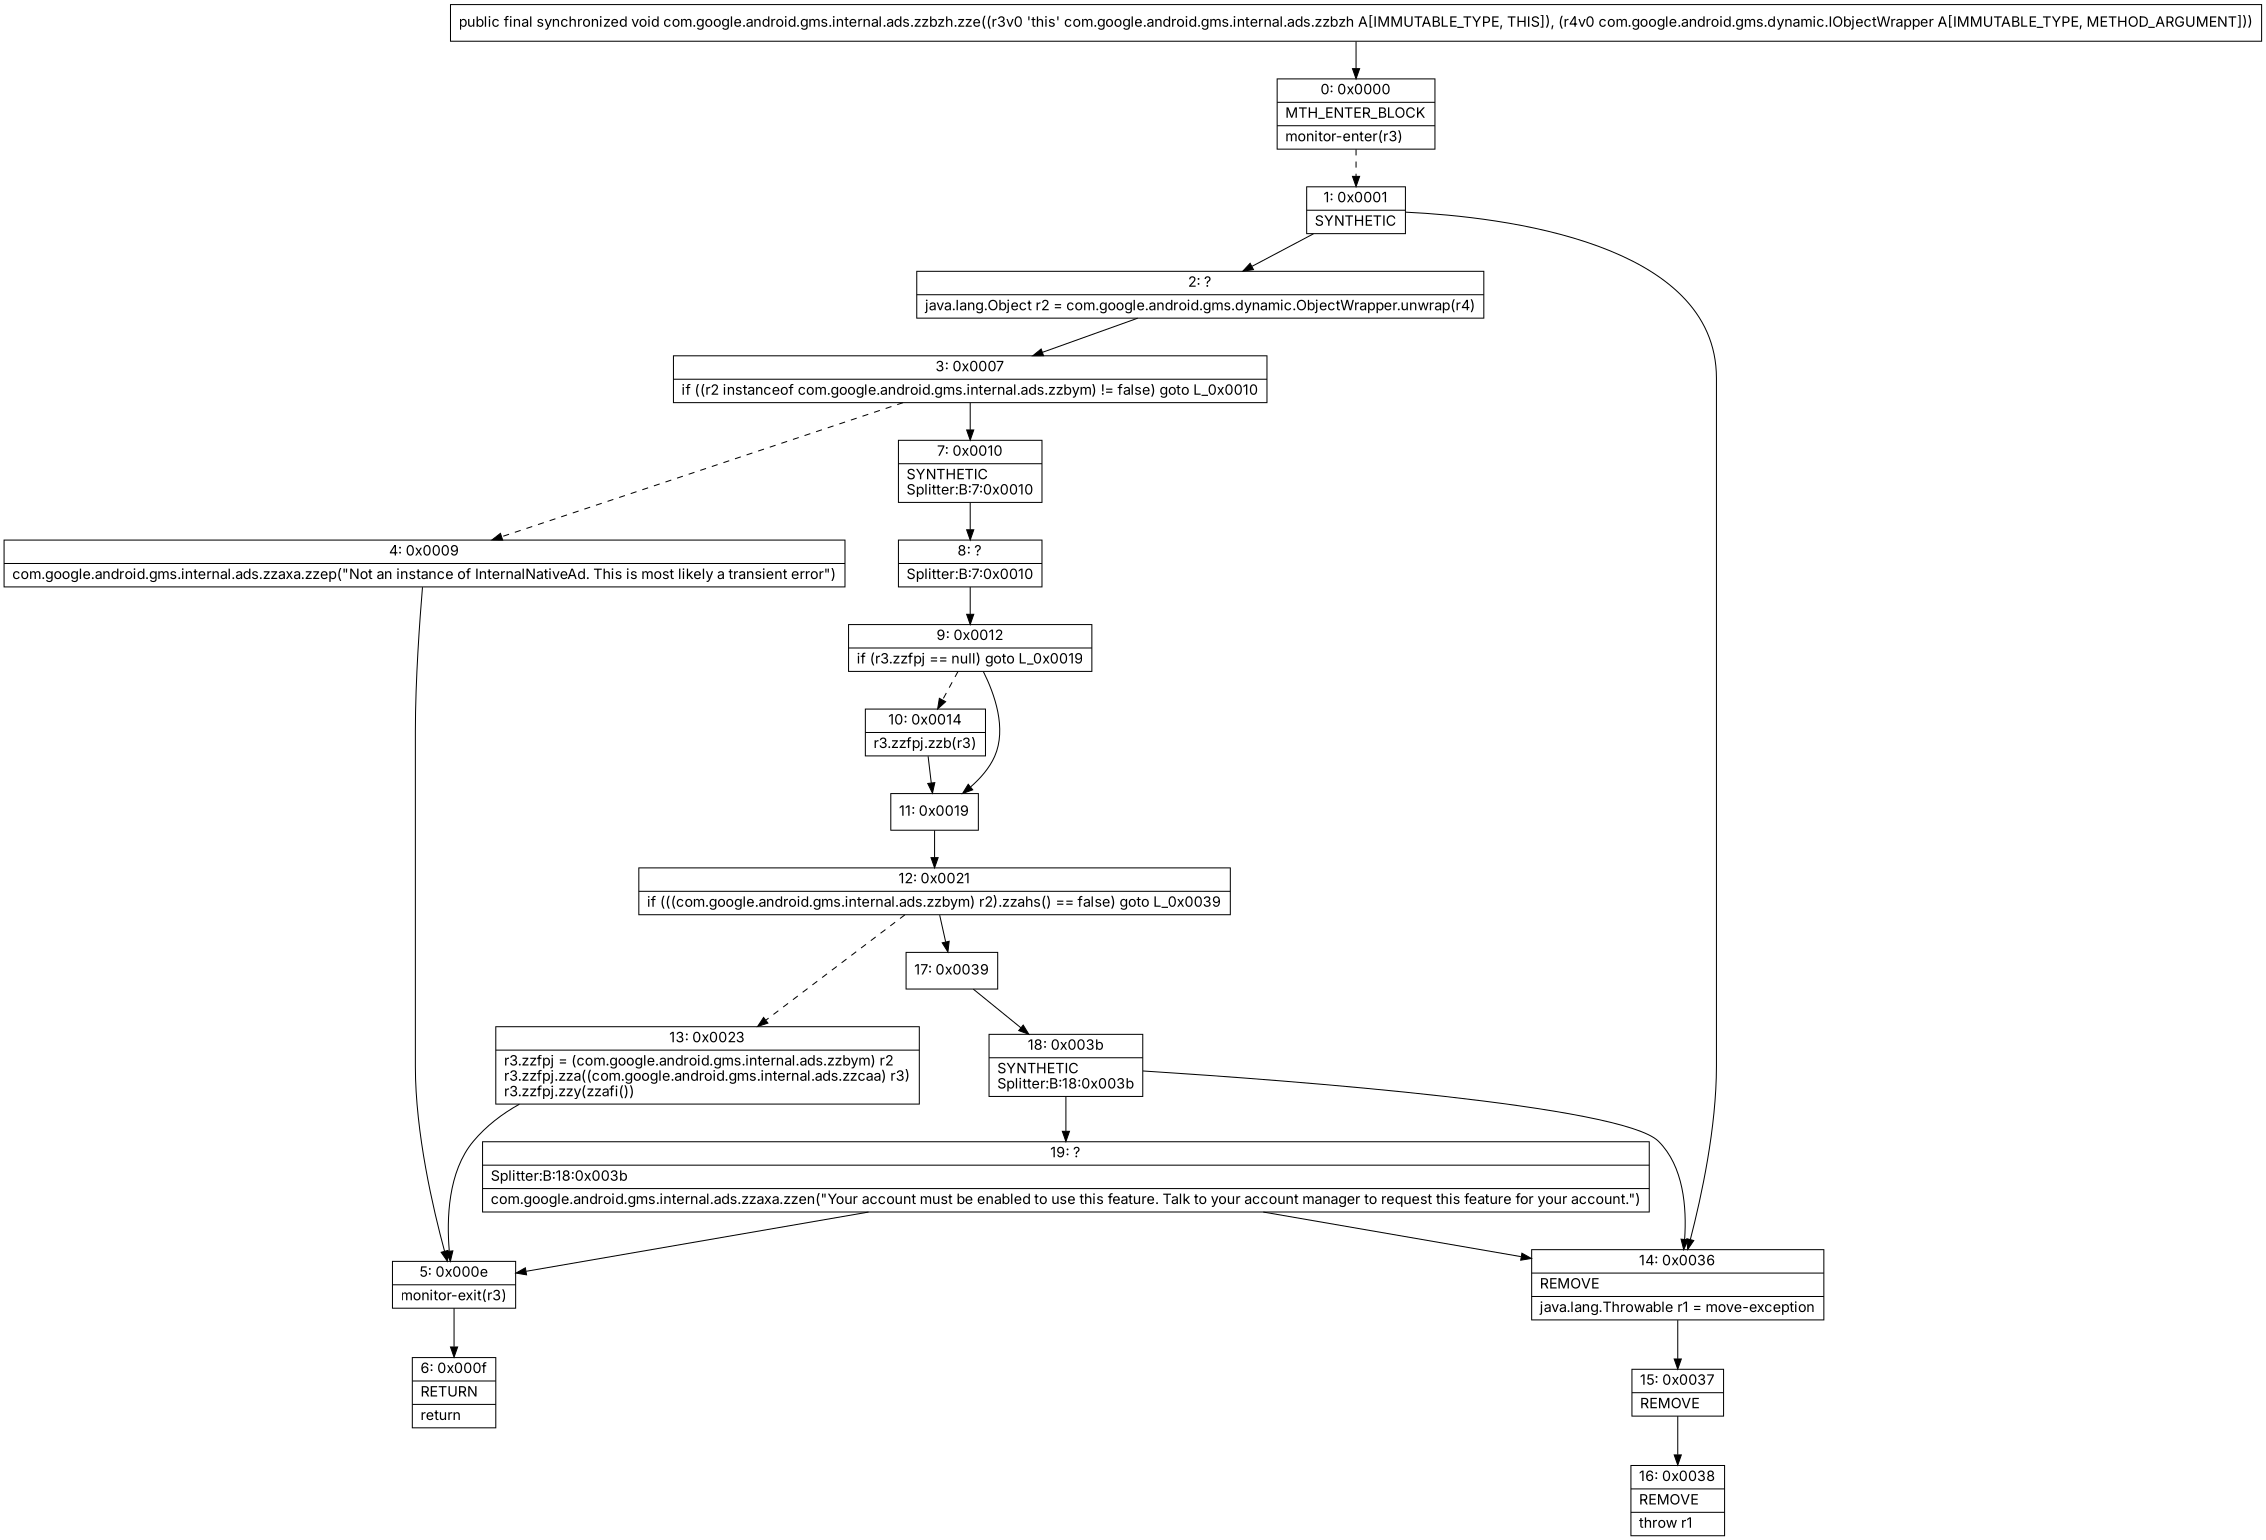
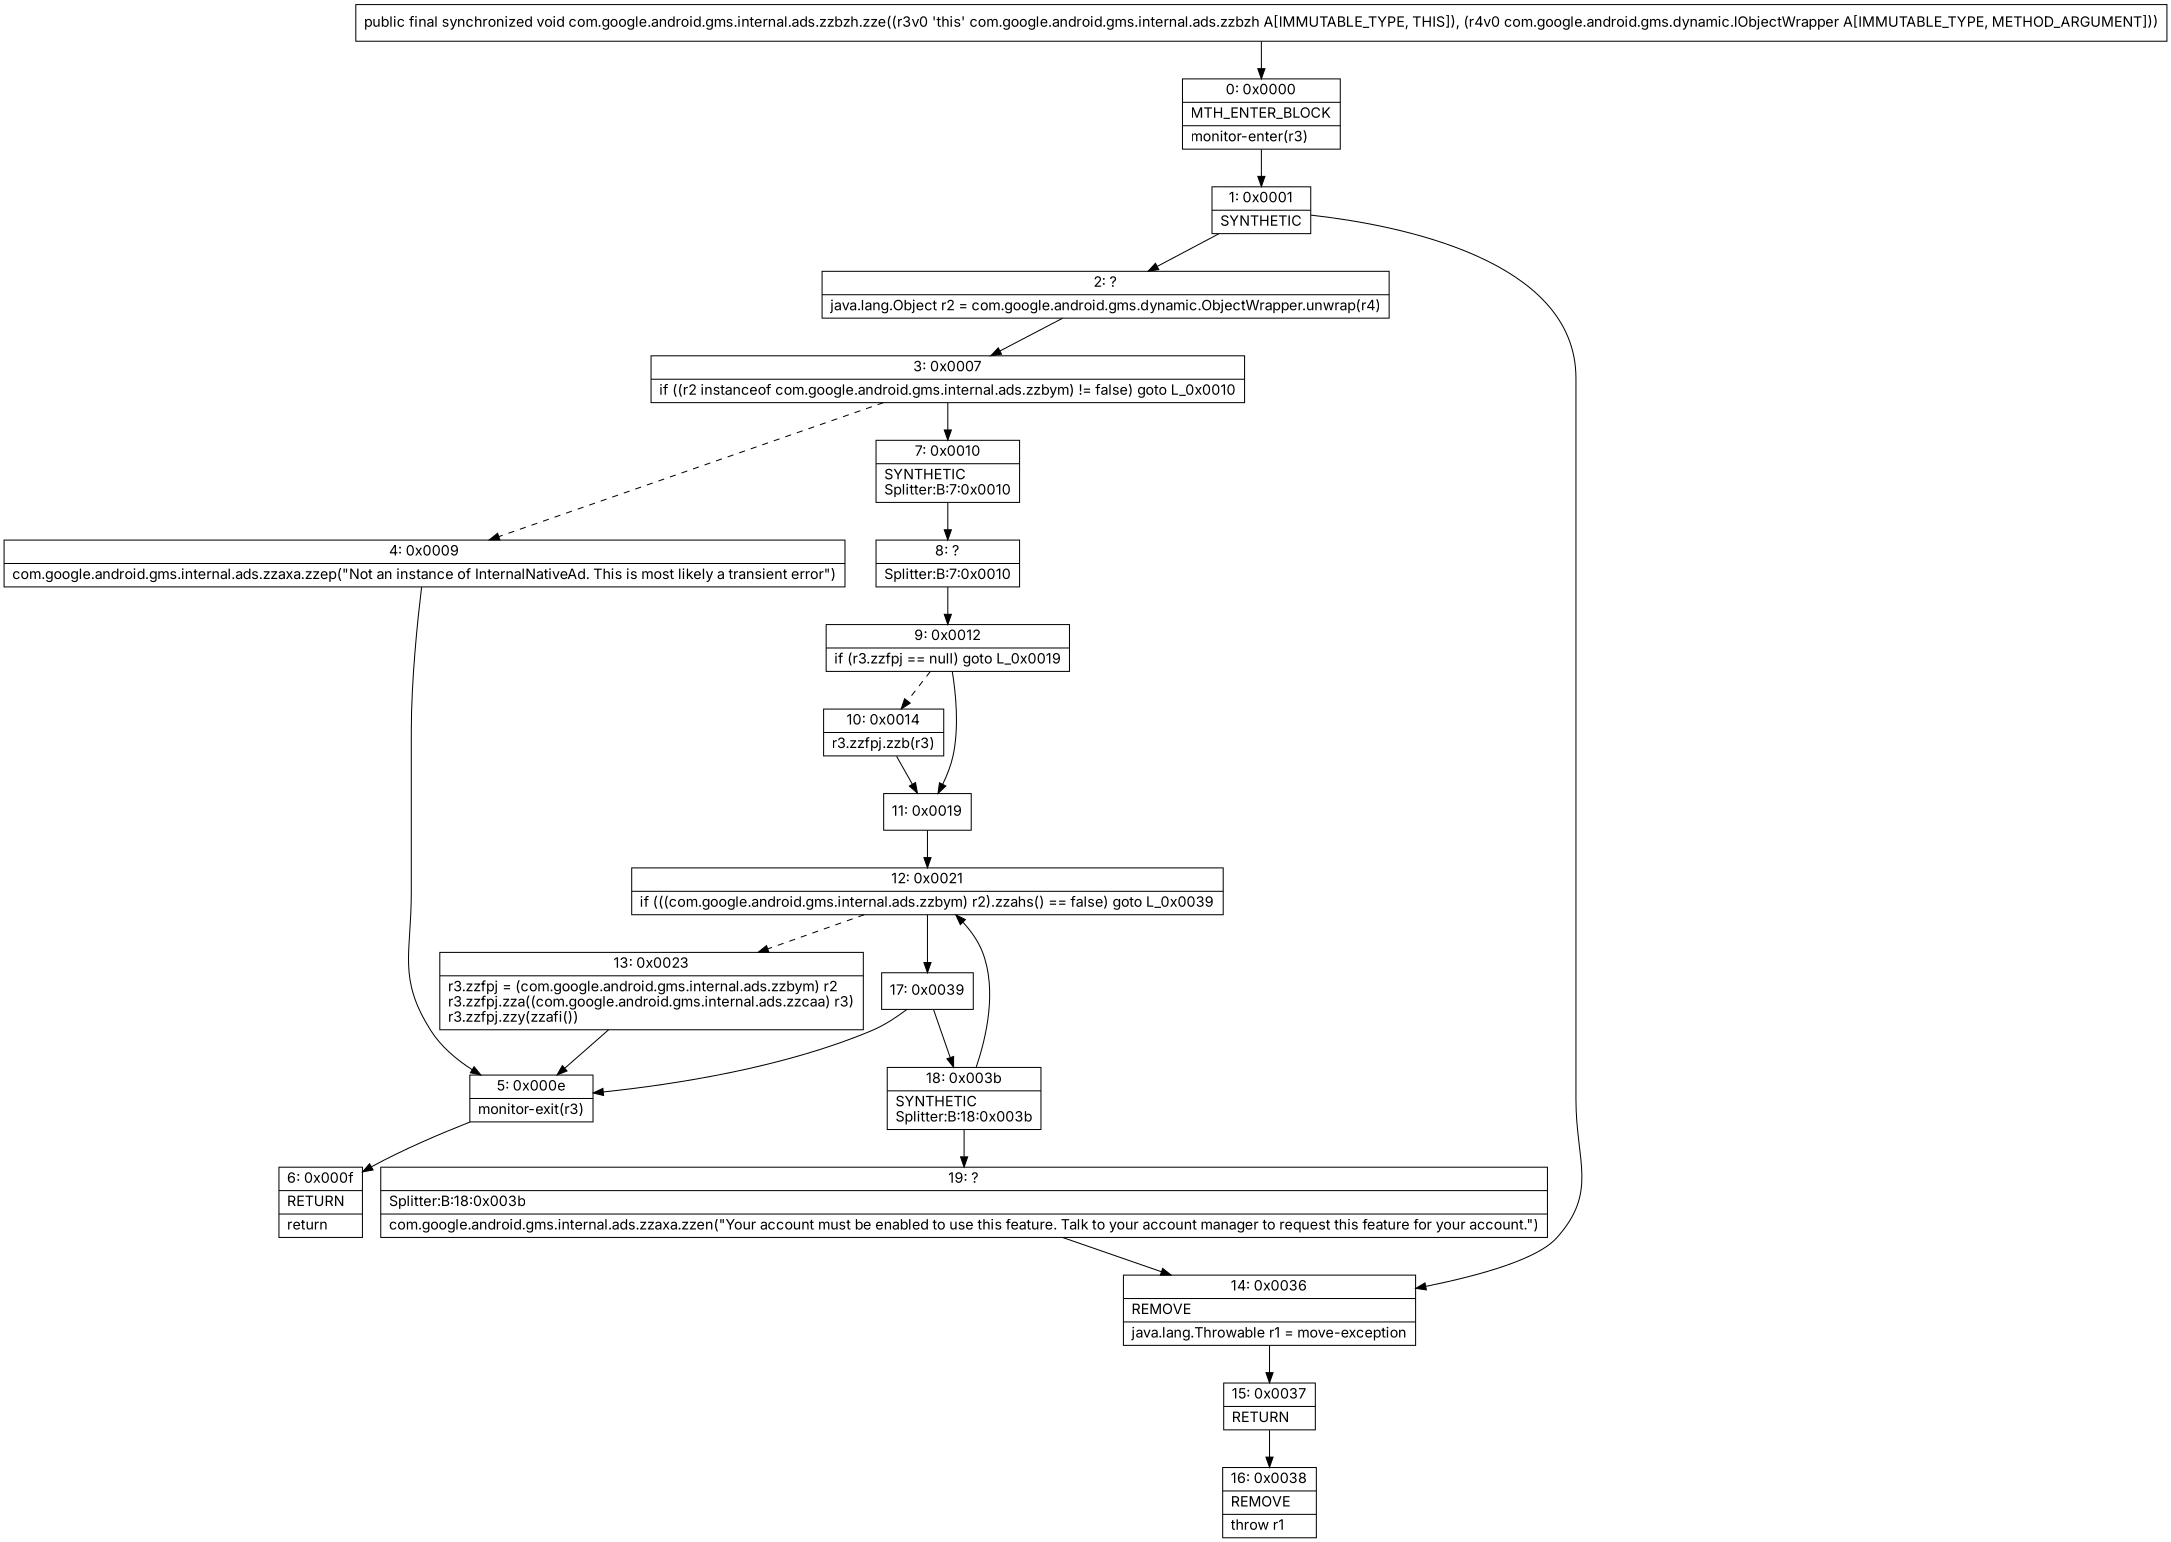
edge "0: 0x0000" -> "1: 0x0001": style dashed -> solid
edge "18: 0x003b" -> "14: 0x0036": now "18: 0x003b" -> "12: 0x0021"
edge "19: ?" -> "5: 0x000e": now "17: 0x0039" -> "5: 0x000e"
node "15: 0x0037": text "REMOVE" -> "RETURN"
